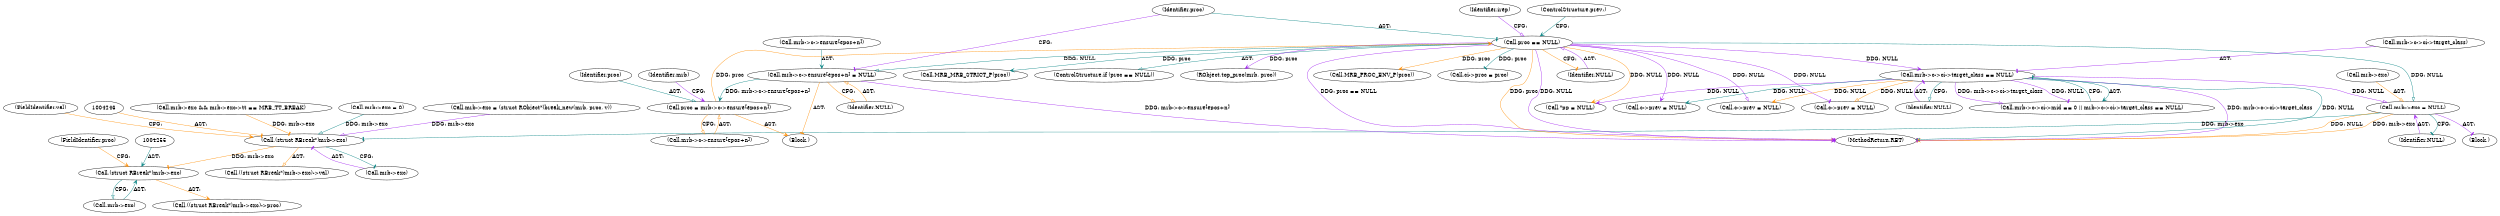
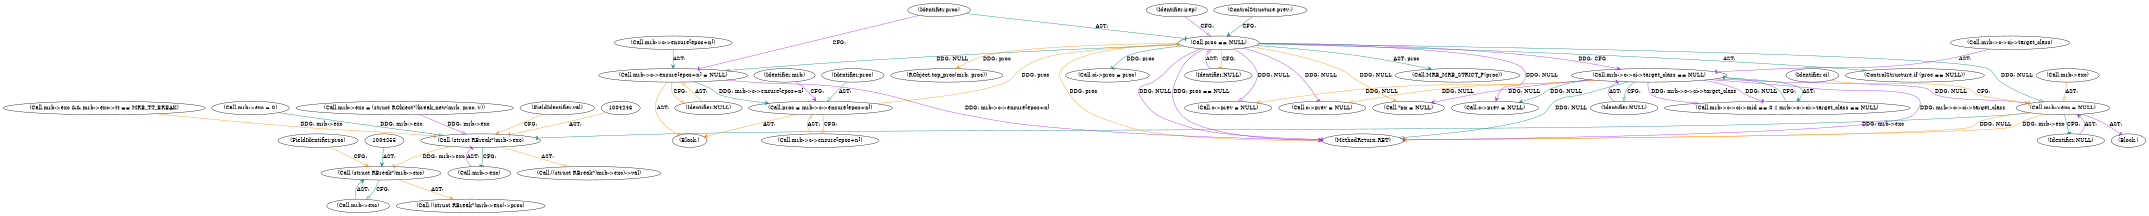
edge "(Call,proc == NULL)" -> "(RObject,top_proc(mrb, proc))": color purple -> darkorange
edge "(Call,proc == NULL)" -> "(Call,MRB_MRB_STRICT_P(proc))": label "DDG: proc" -> "AST: proc"
edge "(Call,proc == NULL)" -> "(Call,mrb->c->ci->target_class == NULL)": label "DDG: NULL" -> "DDG: CFG"
node "(Call,MRB_PROC_ENV_P(proc))": removed
node "(Identifier,ci)": added
